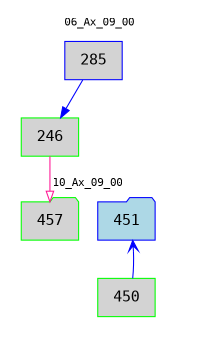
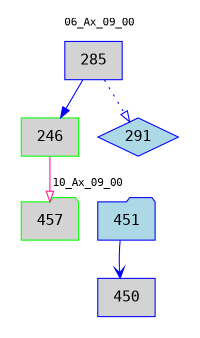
node "291": added
edge "450" -> "451": reversed
node "450": color green -> blue
